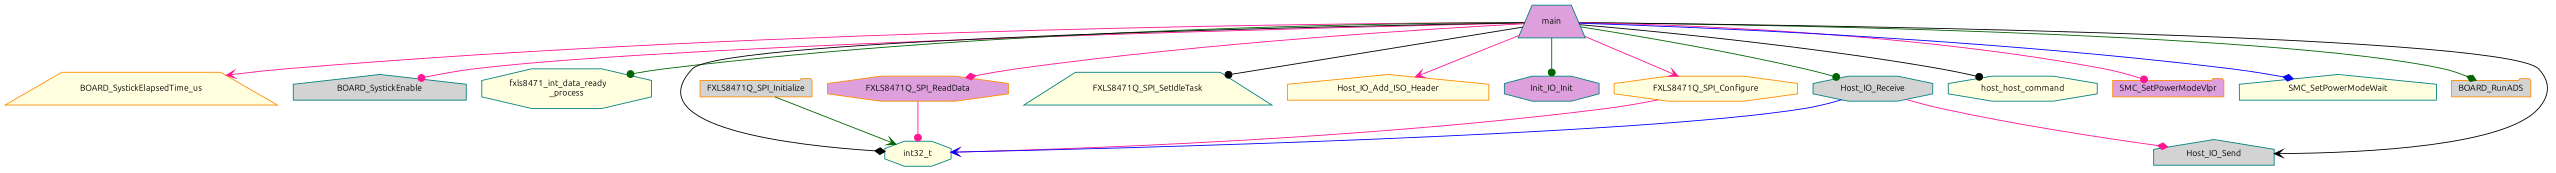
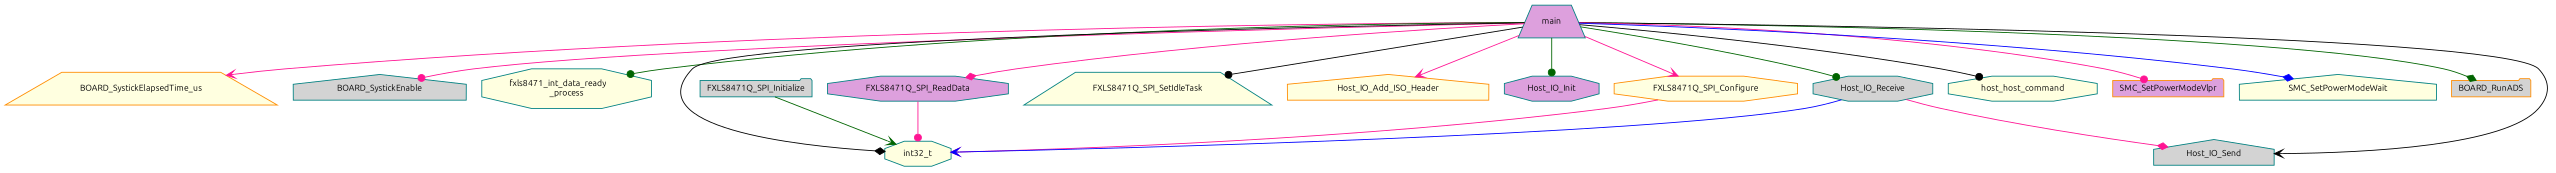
node "FXLS8471Q_SPI_Initialize": color darkorange -> teal
node "FXLS8471Q_SPI_ReadData": color darkorange -> teal
node "Init_IO_Init": label "Init_IO_Init" -> "Host_IO_Init"
